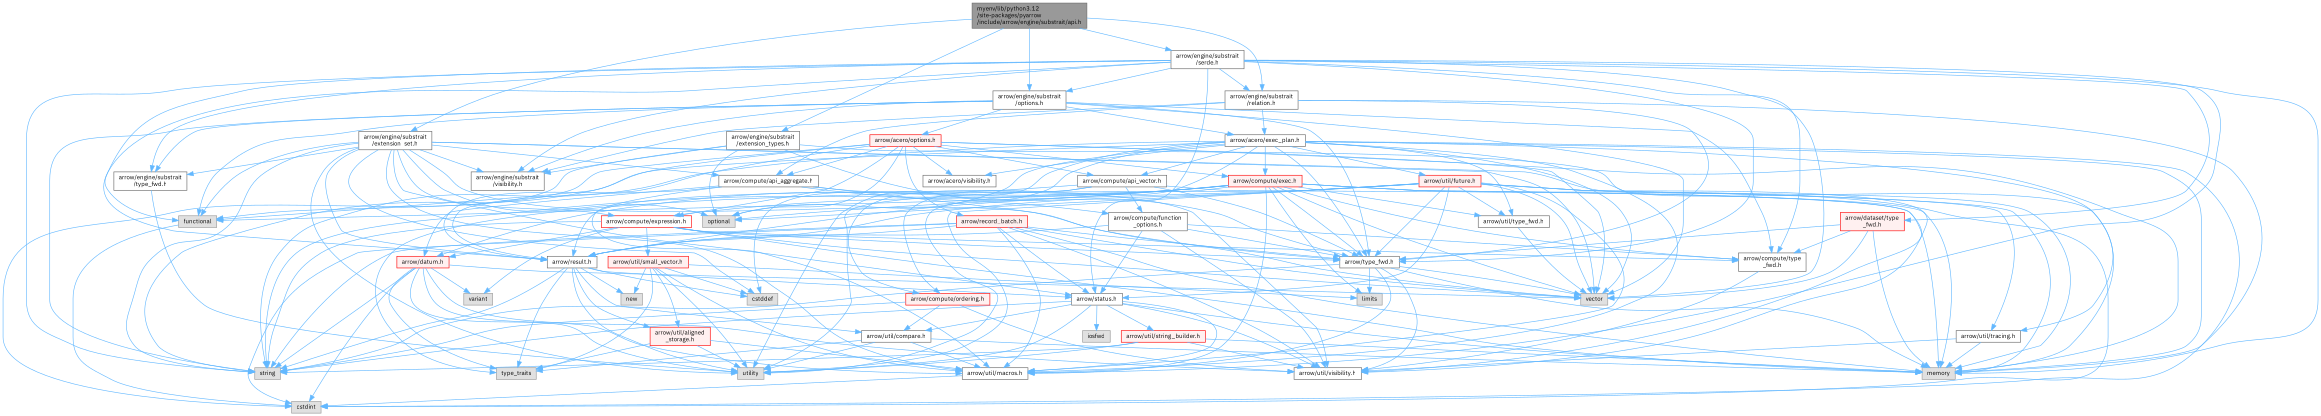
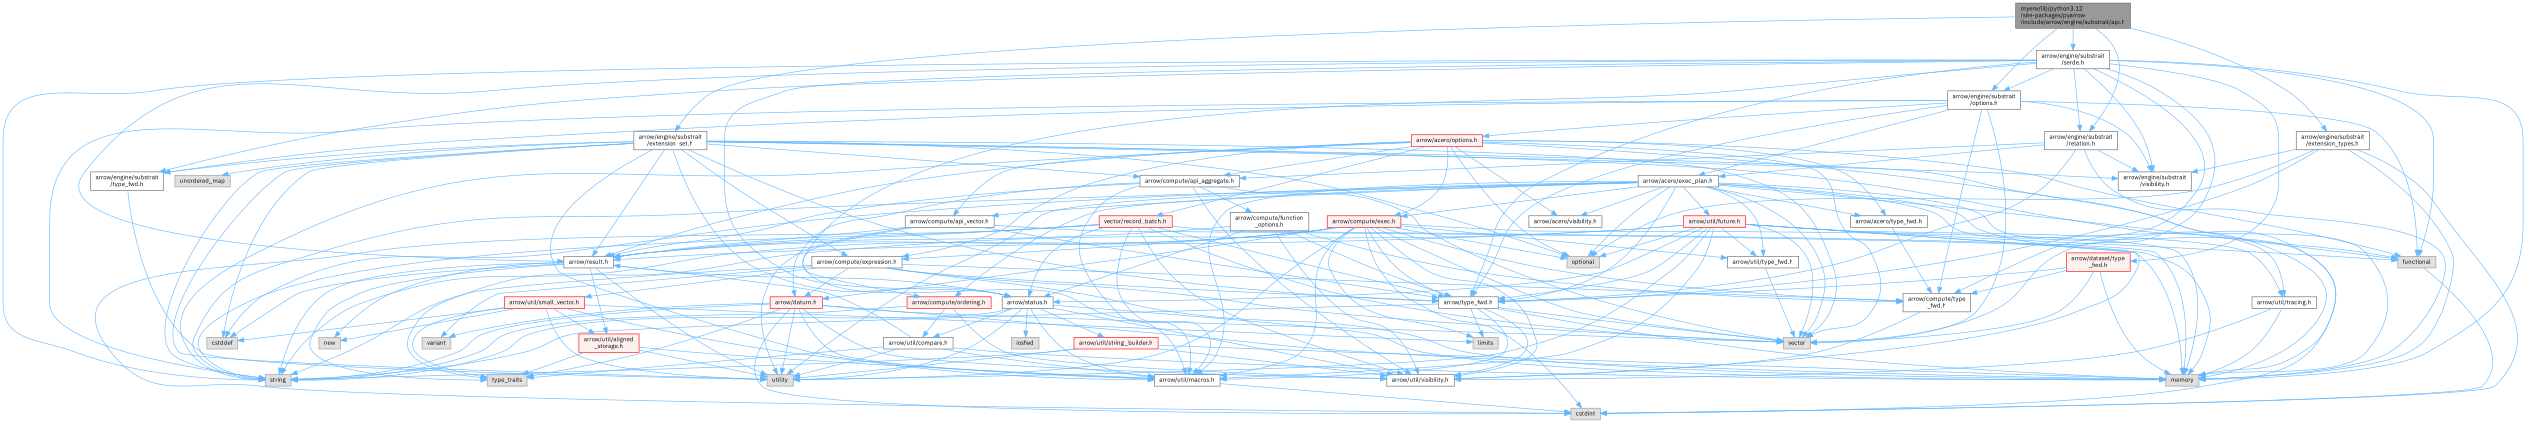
node "unordered_map": added
edge "arrow/compute/api_vector.h" -> "arrow/compute/function _options.h": removed
node "arrow/compute/expression.h": color red -> grey40
node "arrow/record_batch.h": label "arrow/record_batch.h" -> "vector/record_batch.h"
node "arrow/acero/type_fwd.h": added
edge "arrow/result.h" -> "arrow/util/compare.h": reversed
edge "arrow/datum.h" -> "memory": added
